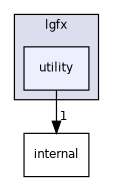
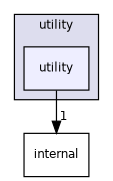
cluster "lgfx": label "lgfx" -> "utility"
